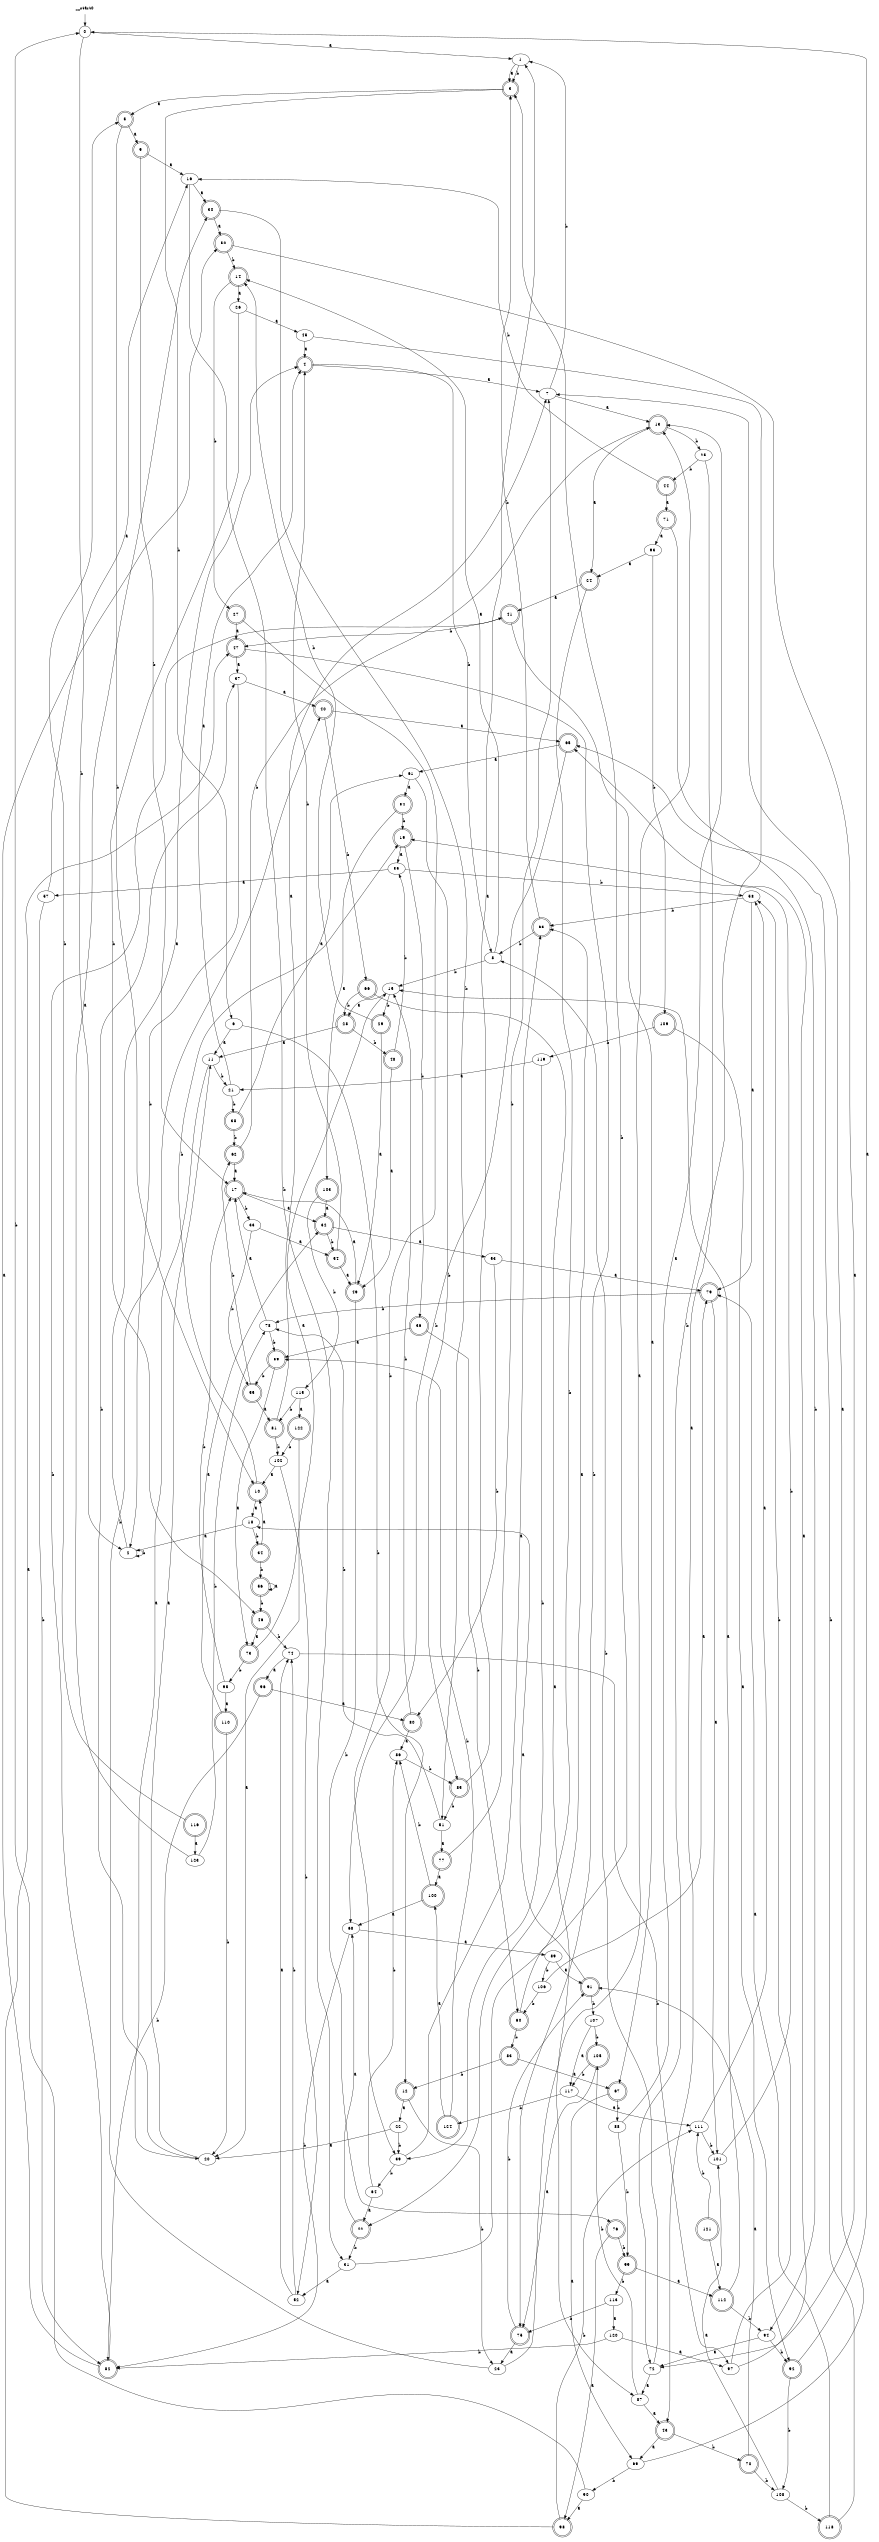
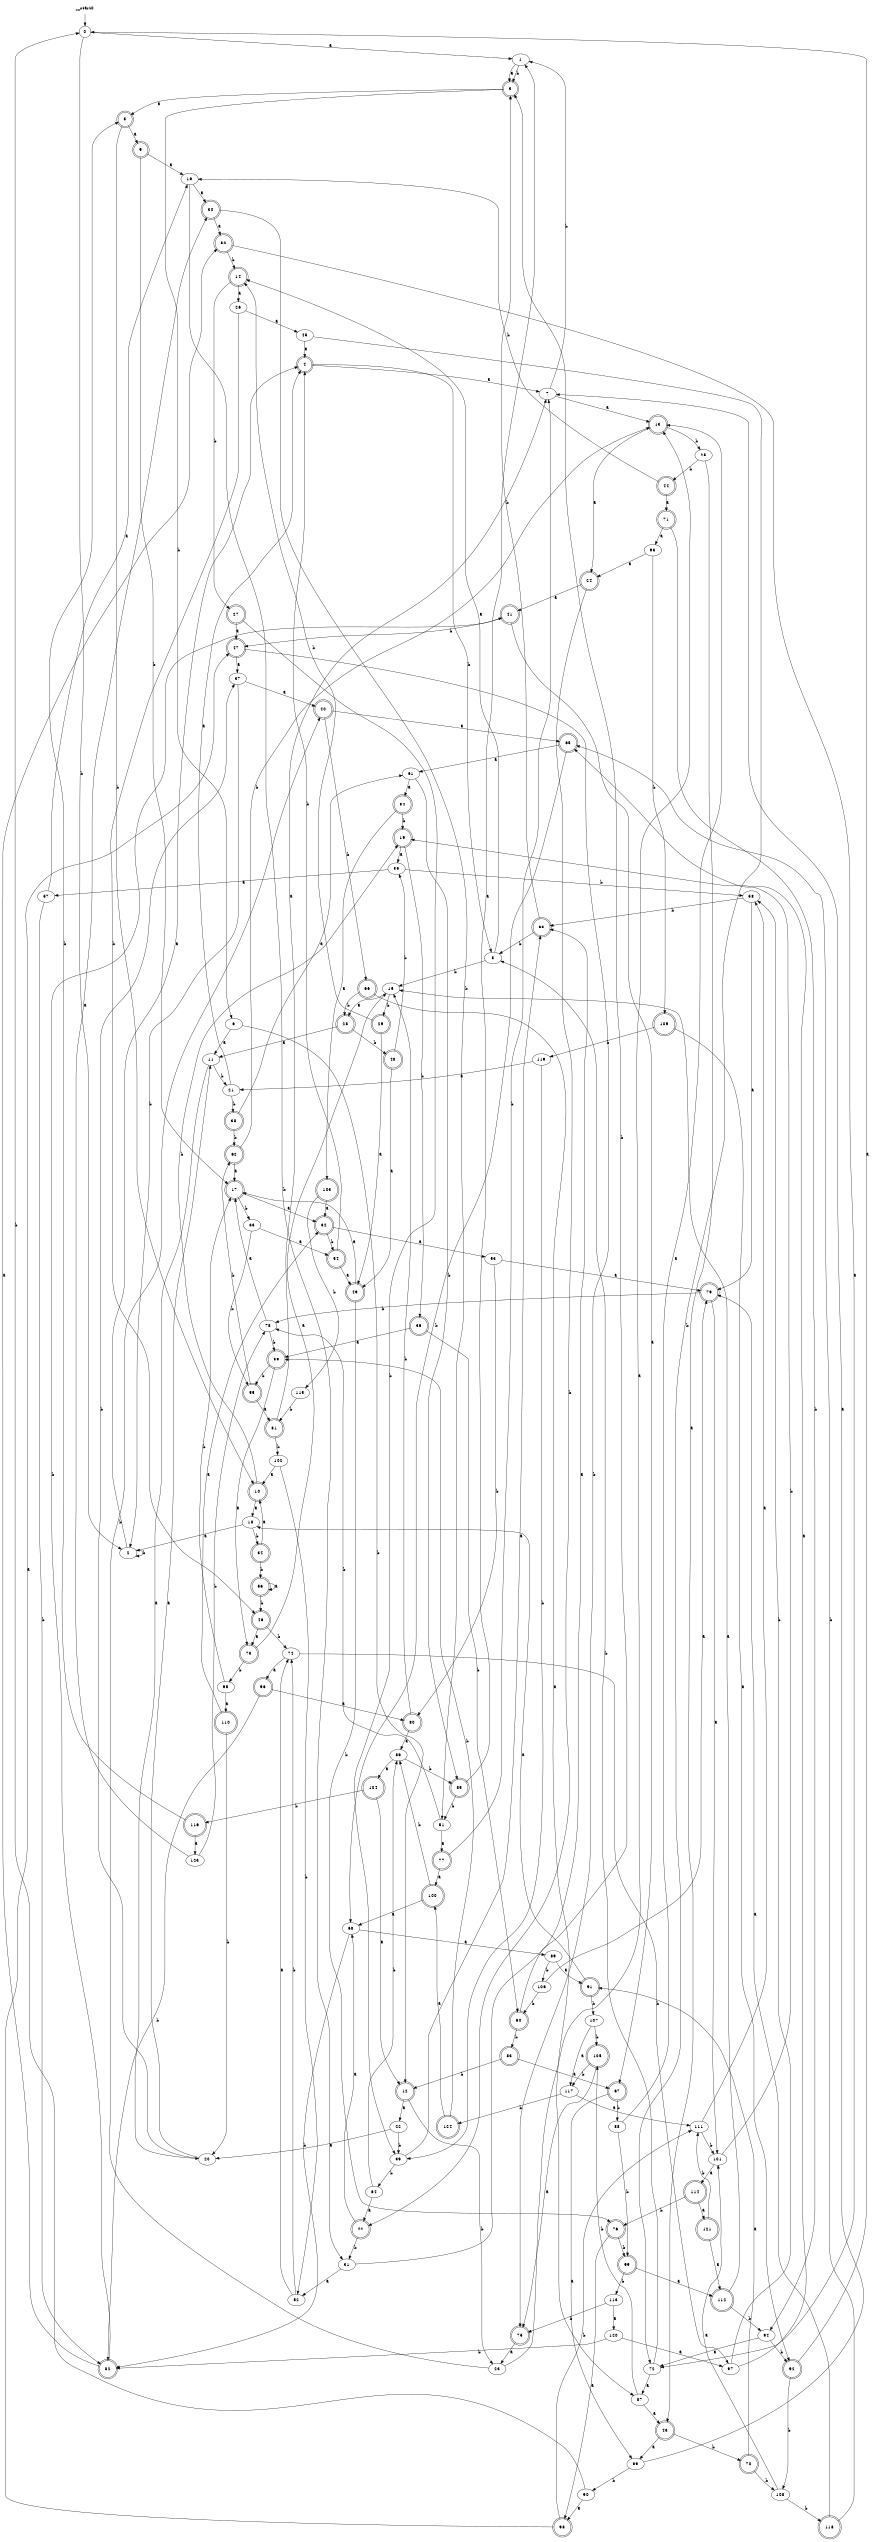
node "122": removed
node "104": added
edge "75" -> "91": removed, label "b"
node "114": added
